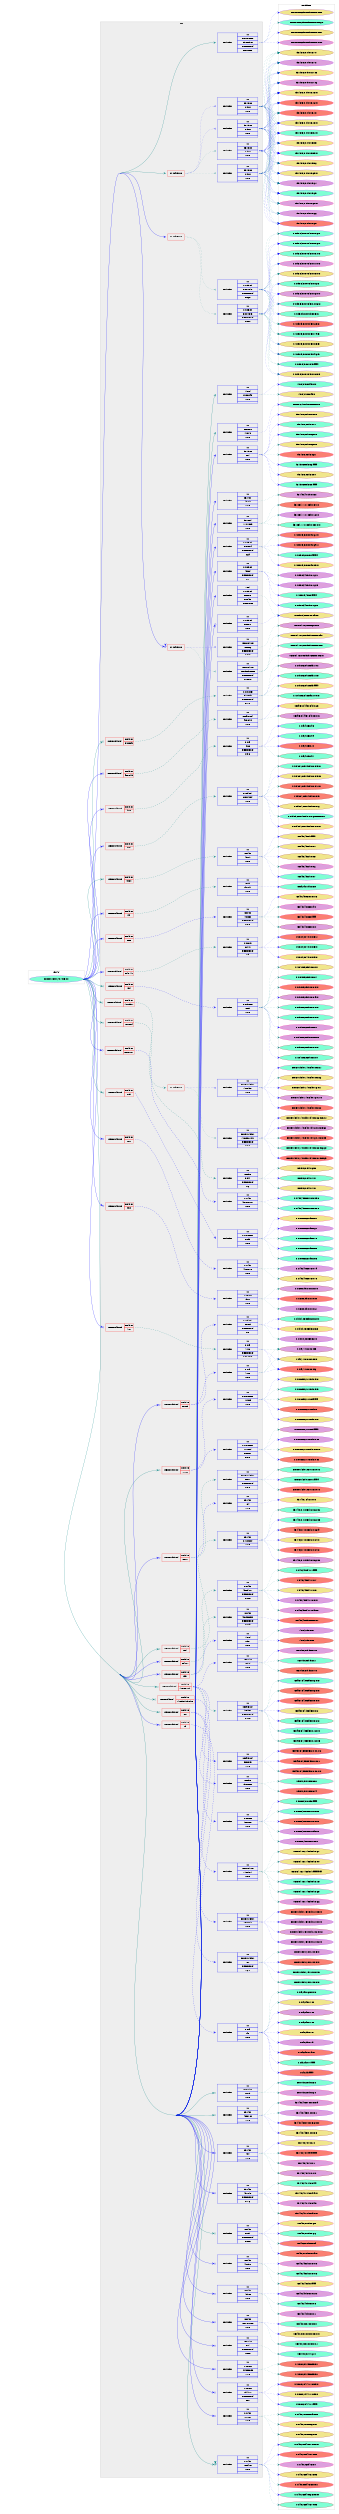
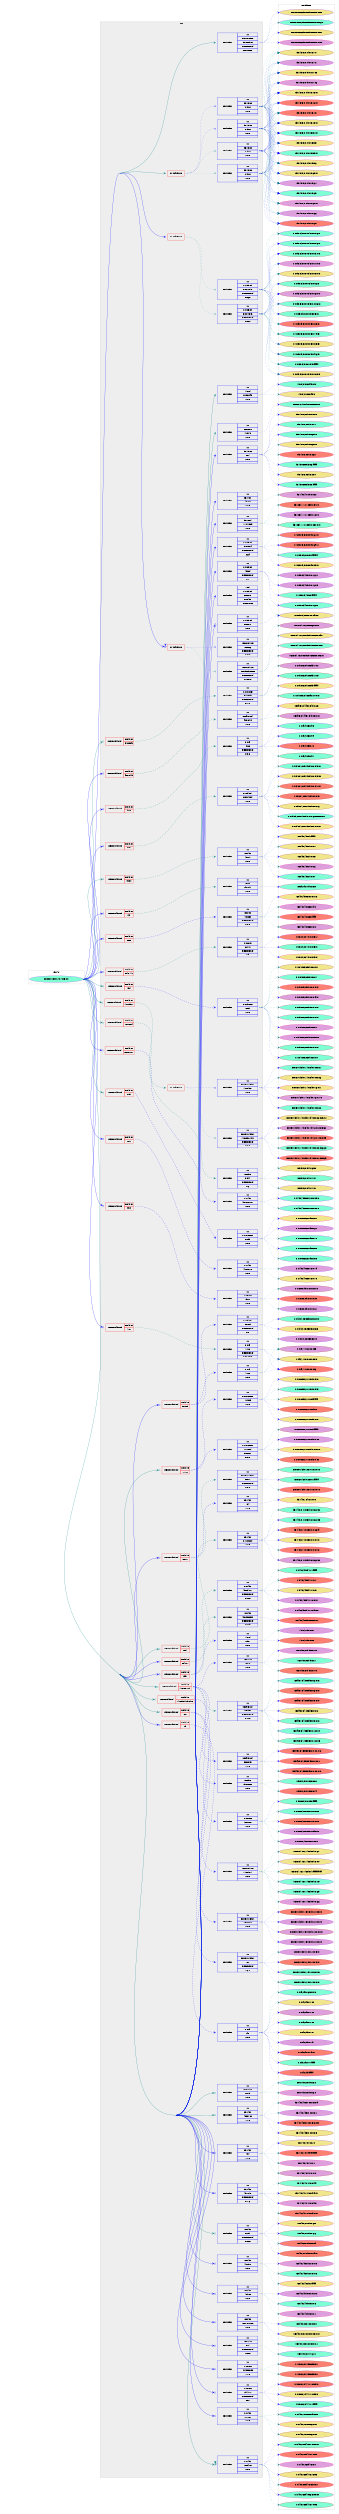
node "app-emulation/virtualbox-5.2.22": fillcolor salmon -> aquamarine
